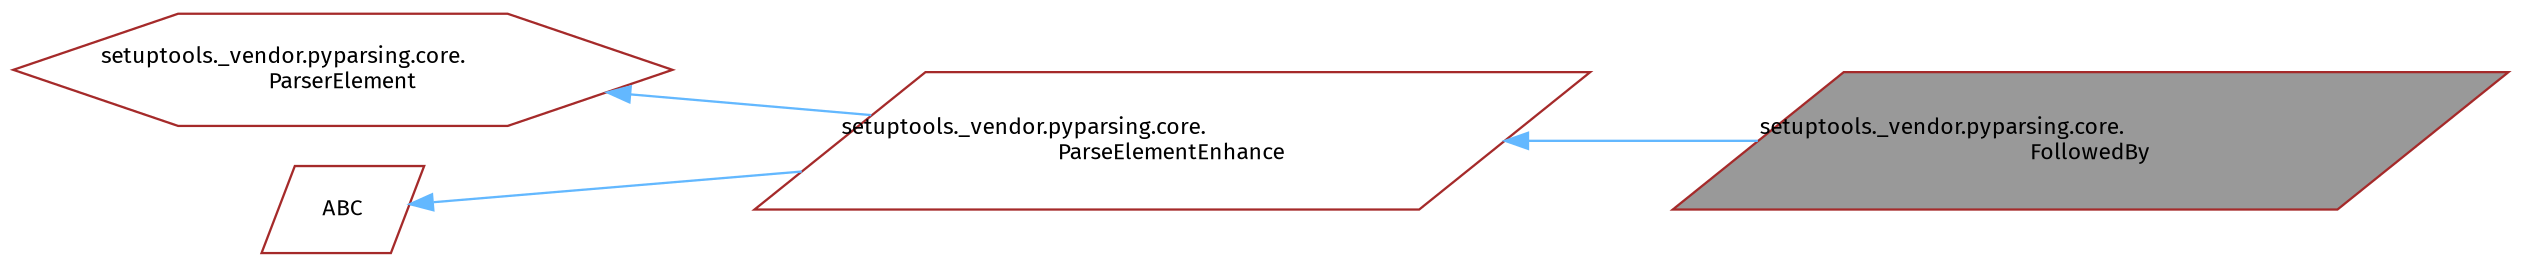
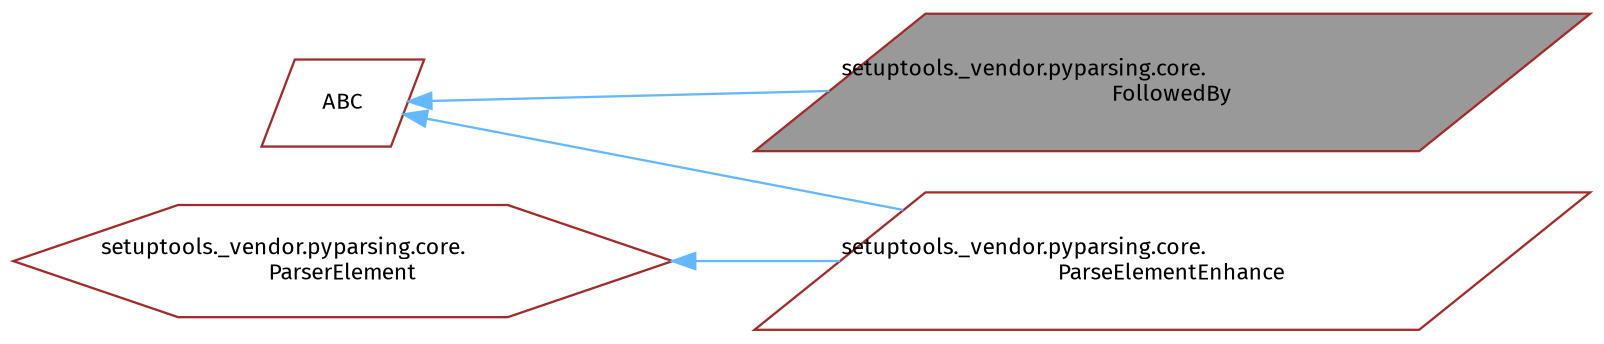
edge "setuptools._vendor.pyparsing.core. FollowedBy" -> "setuptools._vendor.pyparsing.core. ParseElementEnhance": now "setuptools._vendor.pyparsing.core. FollowedBy" -> "ABC"
